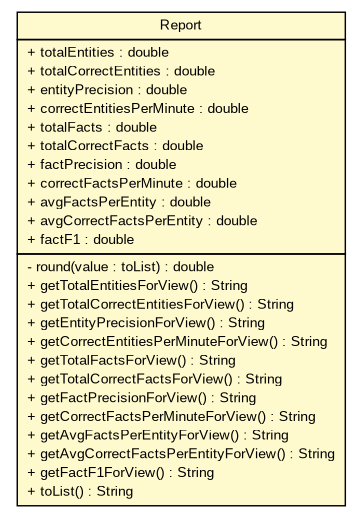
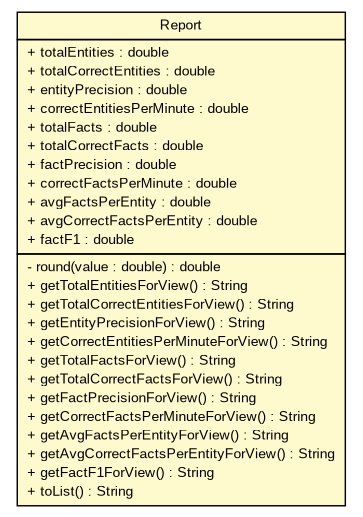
node "Report": text "- round(value : toList) : double" -> "- round(value : double) : double"
